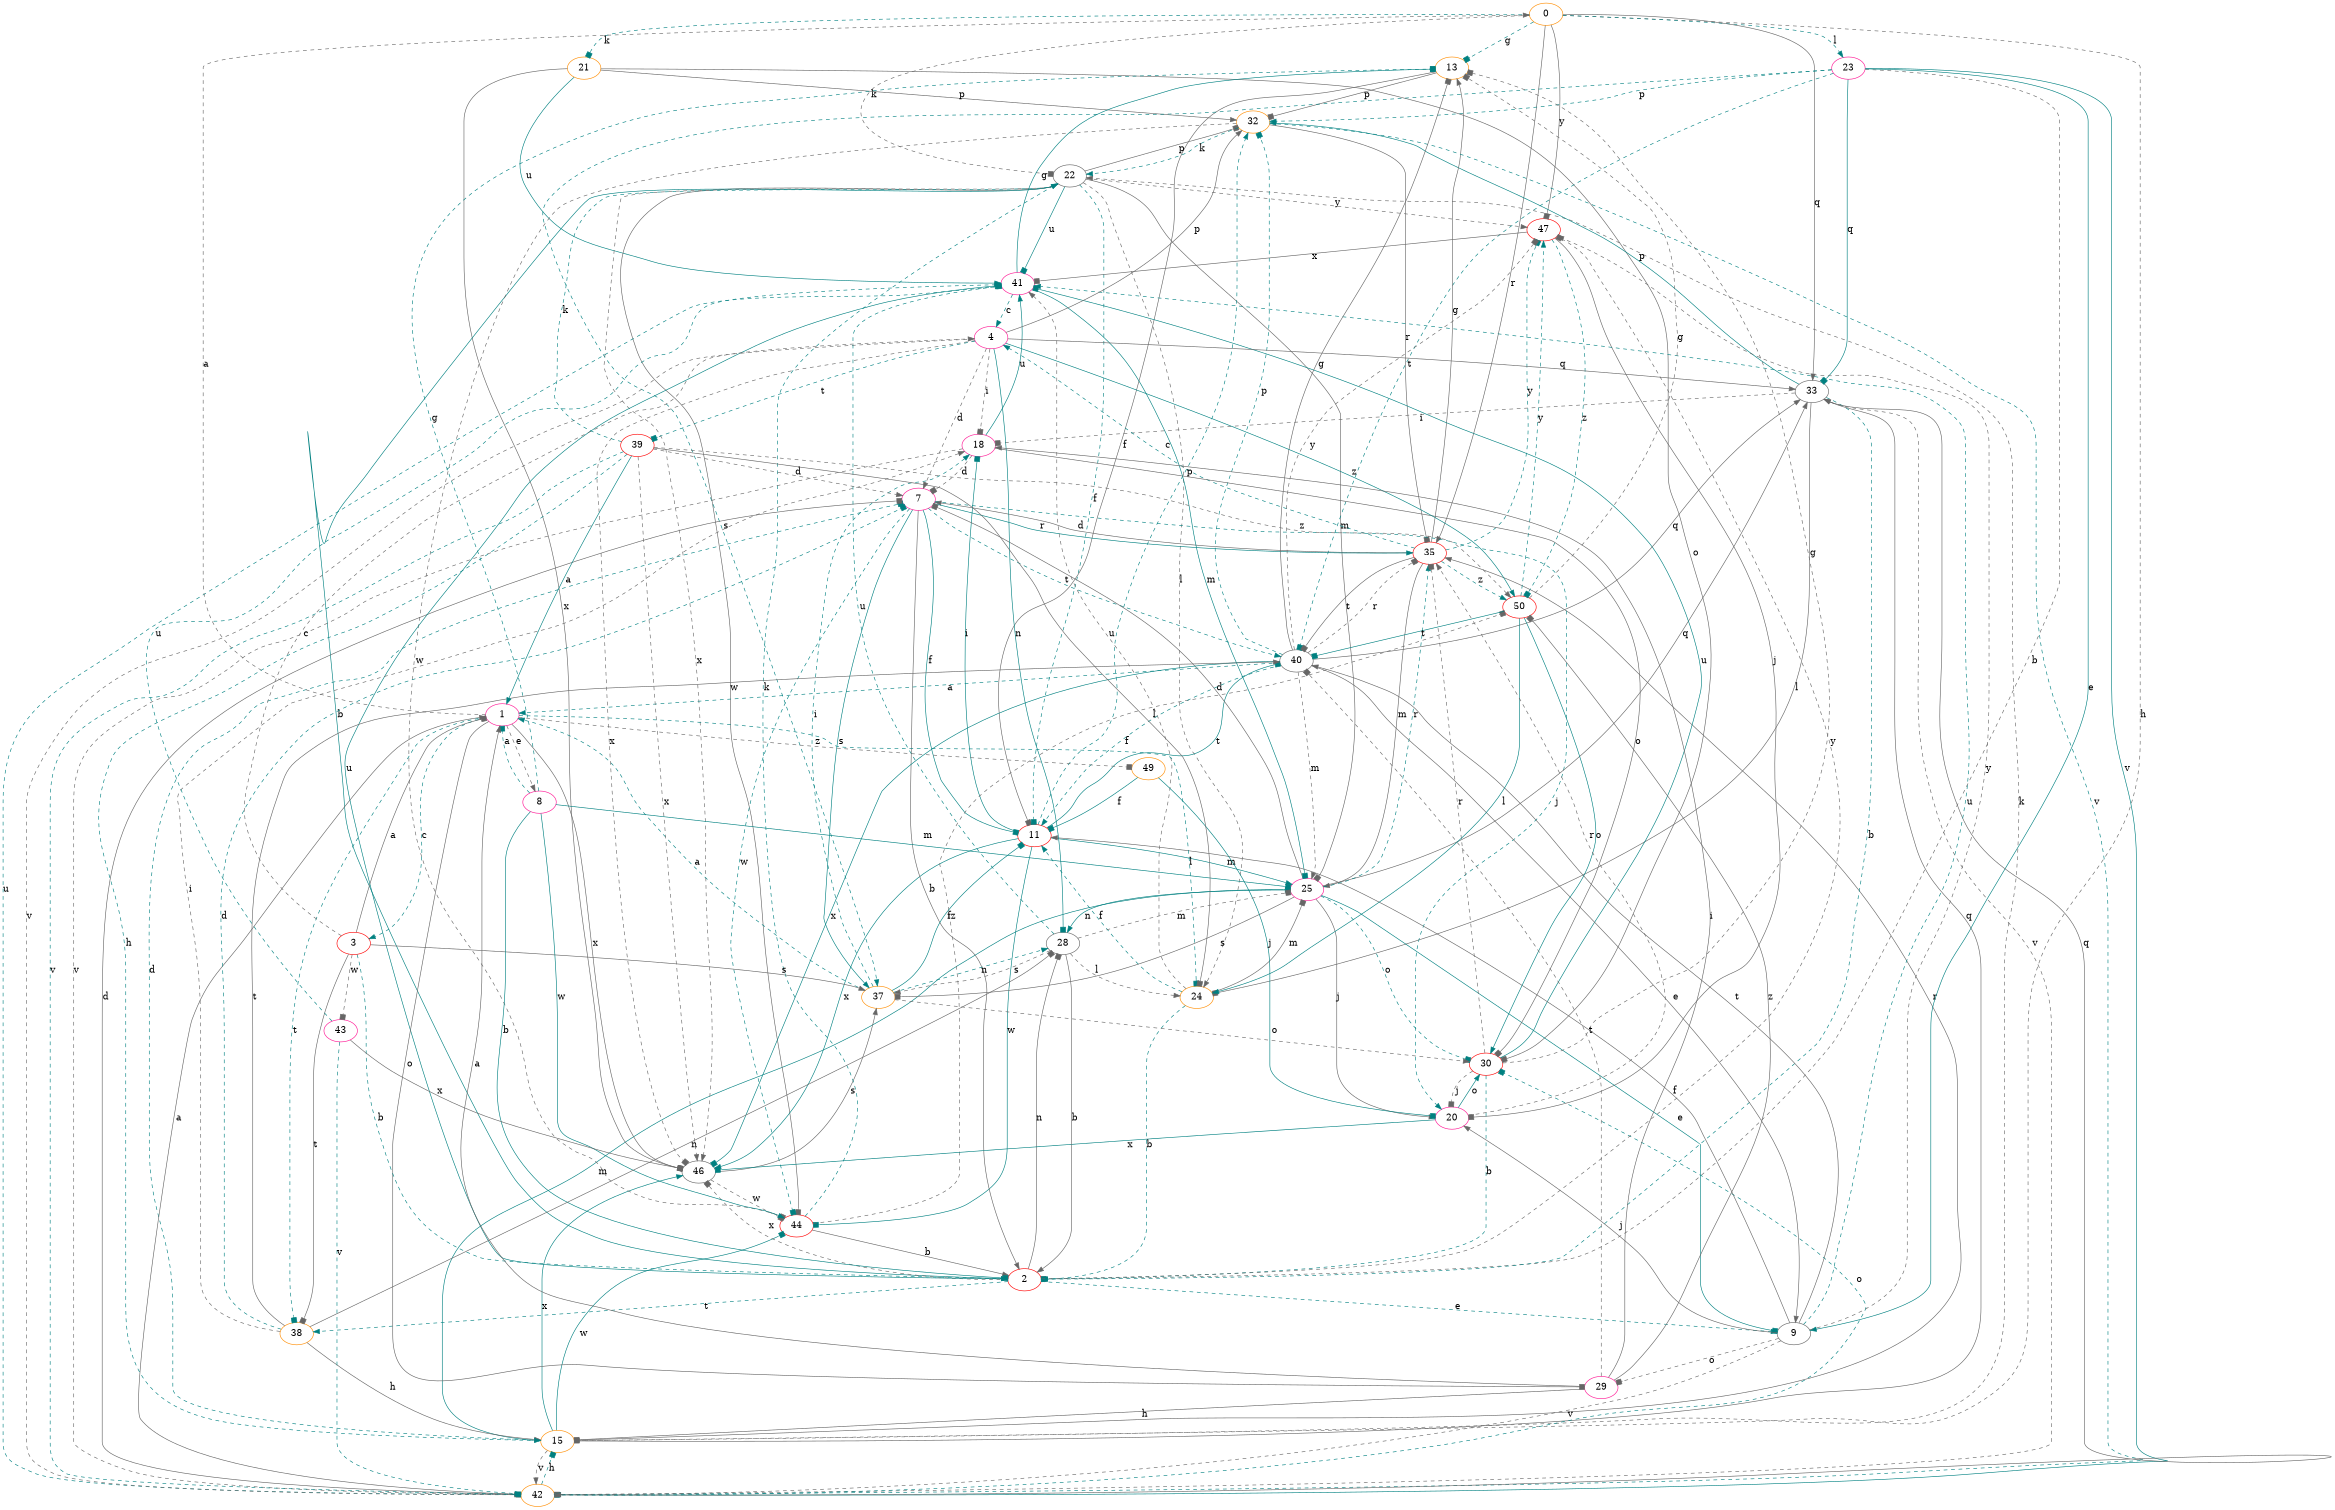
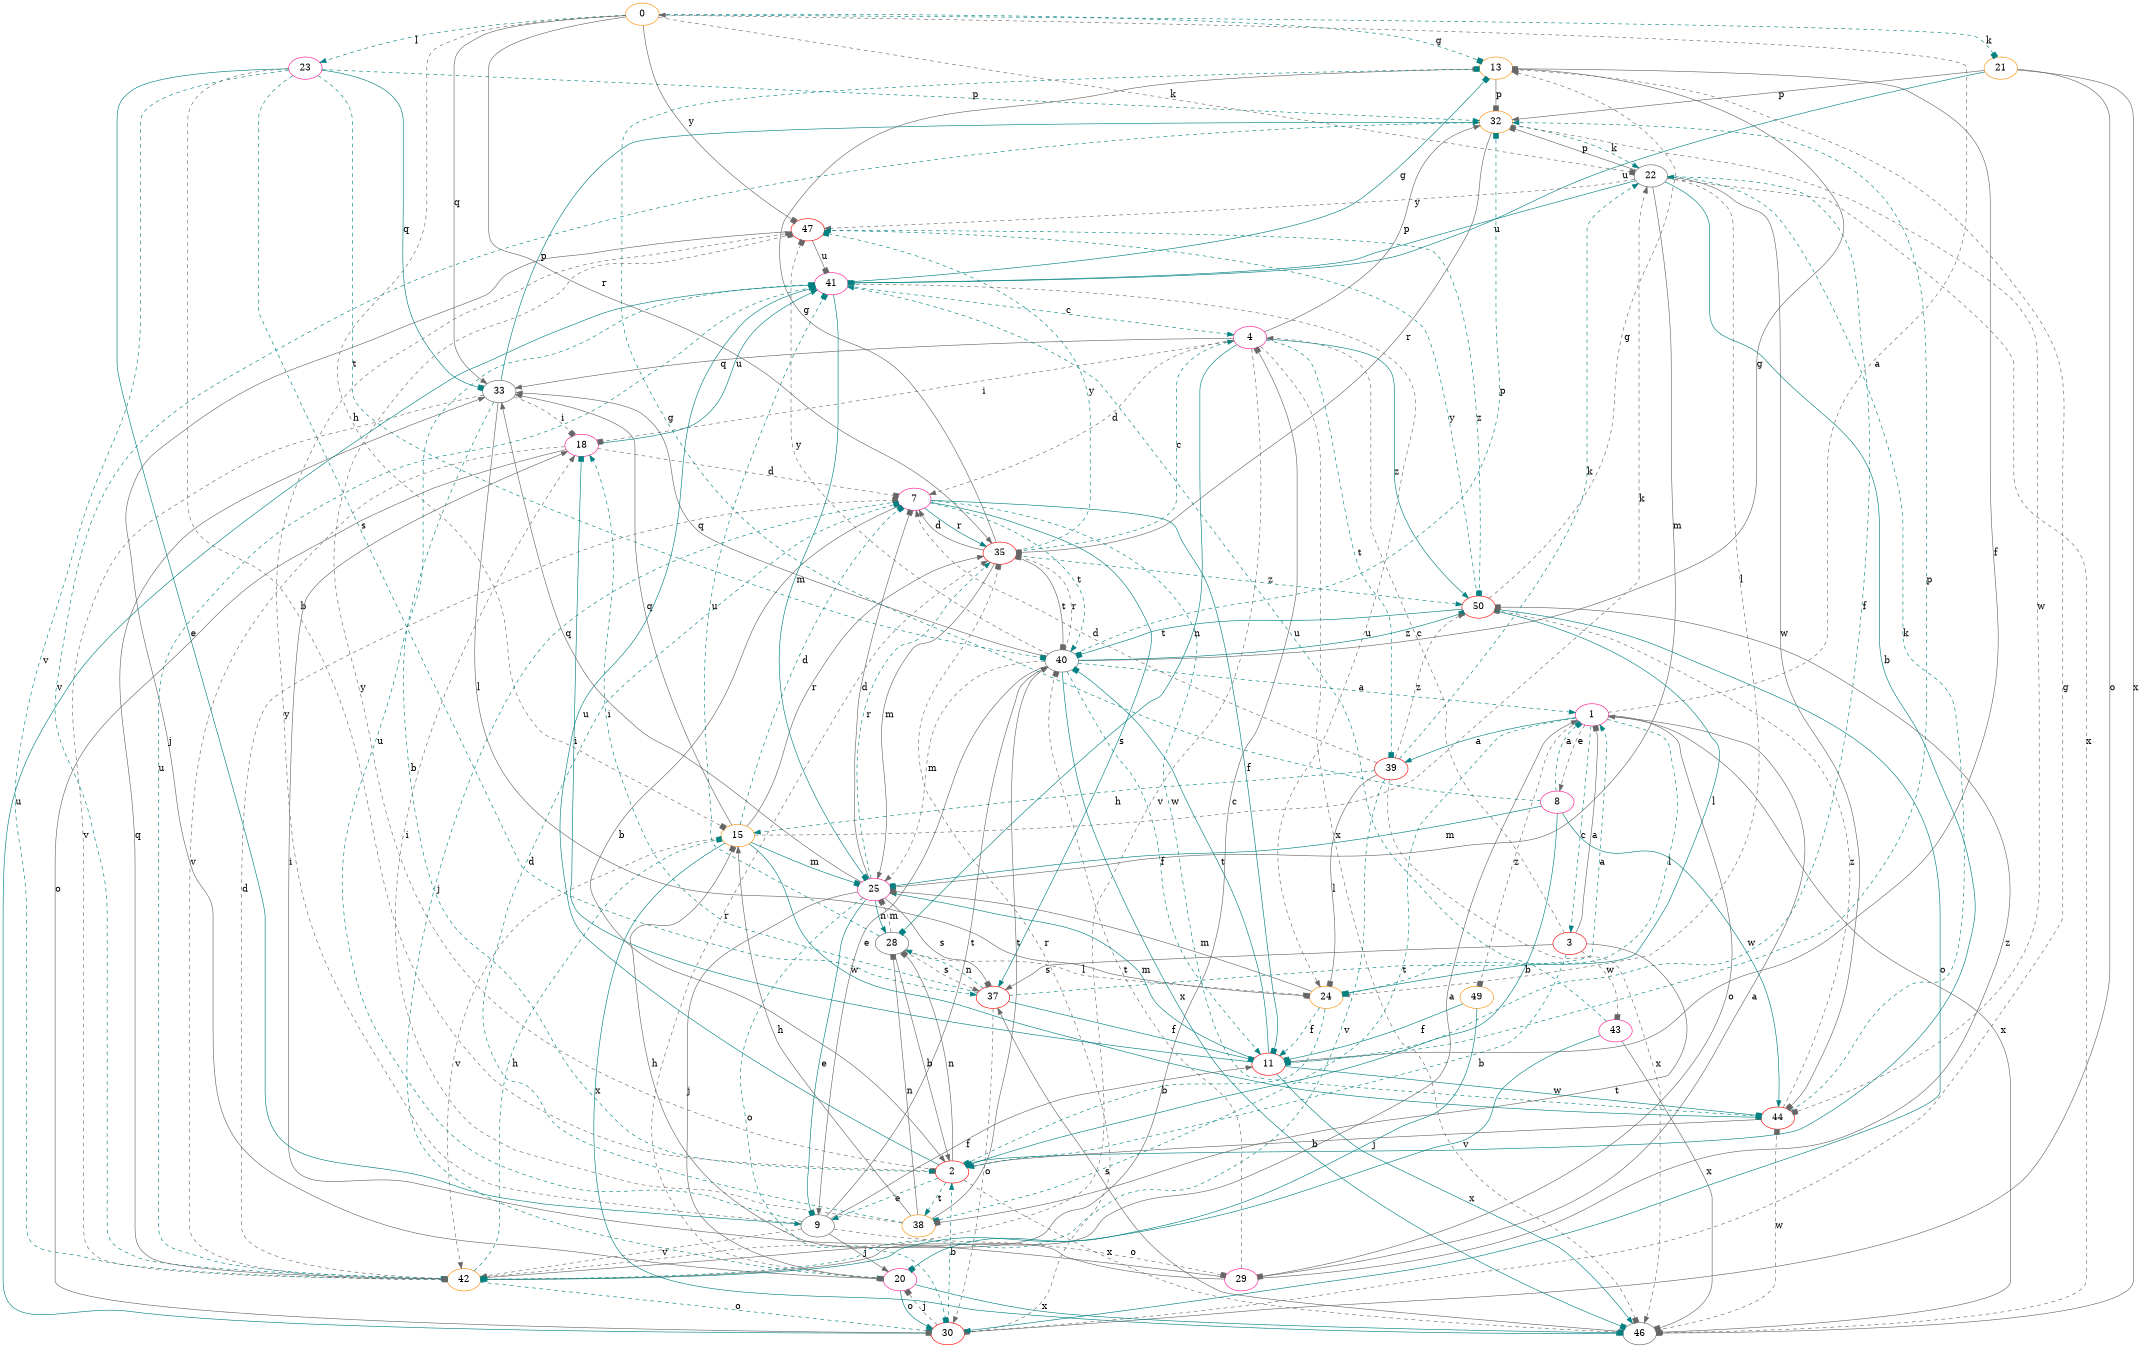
edge "47" -> "41": label "x" -> "u"
edge "50" -> "13": arrowhead box -> normal
edge "39" -> "1": reversed
edge "40" -> "50": added, label "z"
edge "24" -> "41": reversed
edge "42" -> "7": style solid -> dashed
node "37": color darkorange -> red
edge "42" -> "4": added, label "c"
edge "43" -> "42": style dashed -> solid
edge "23" -> "42": style solid -> dashed
